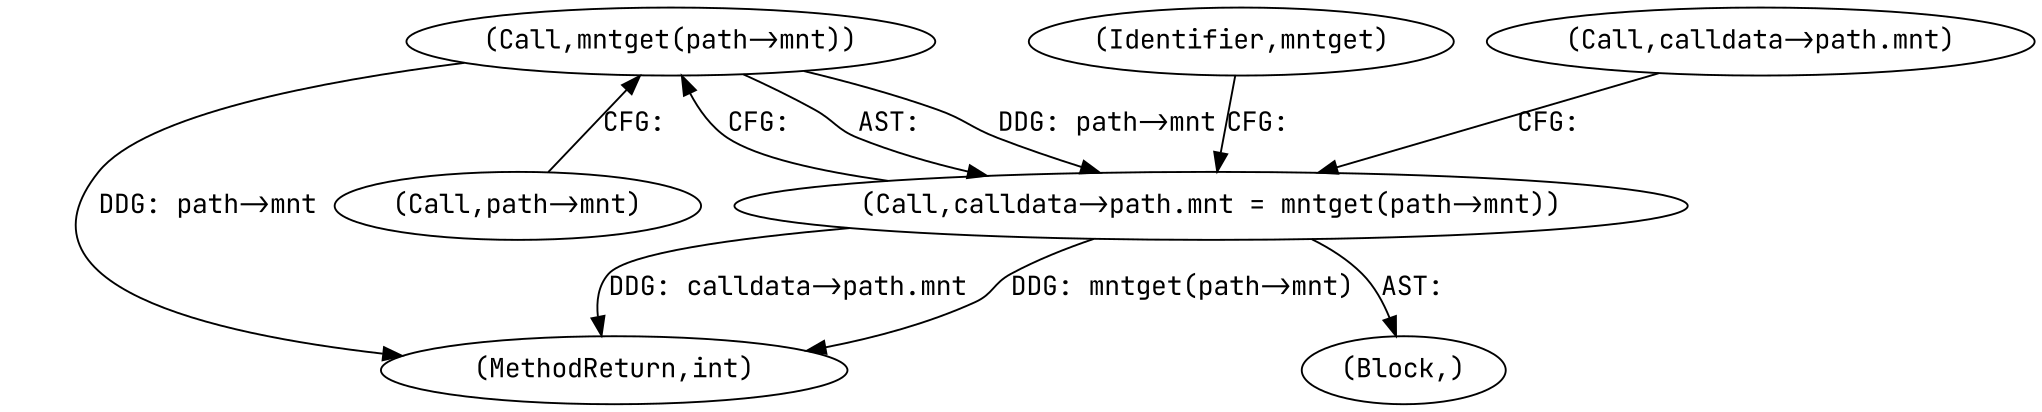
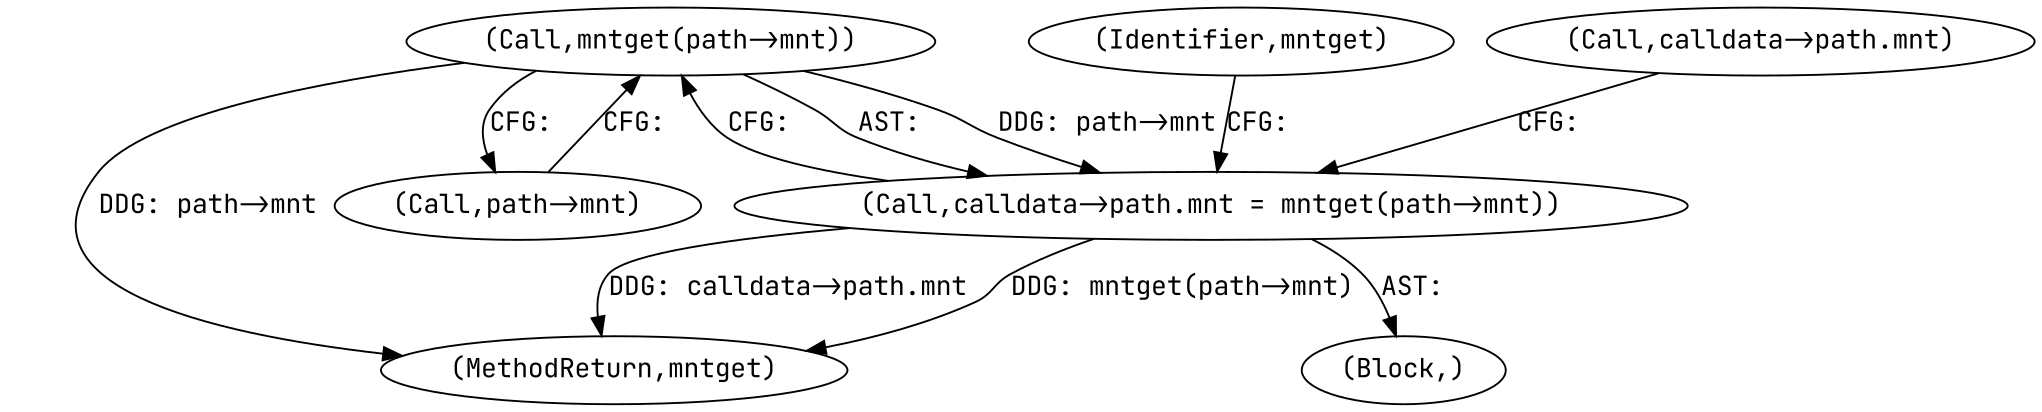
edge "(Call,mntget(path->mnt))" -> "(Call,path->mnt)": added, label "CFG:"
node "(MethodReturn,int)": label "(MethodReturn,int)" -> "(MethodReturn,mntget)"
